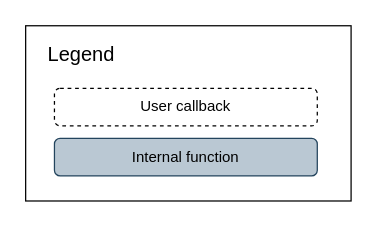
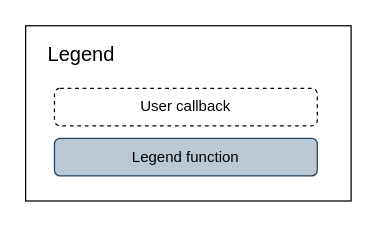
node "Internal function": label "Internal function" -> "Legend function"
